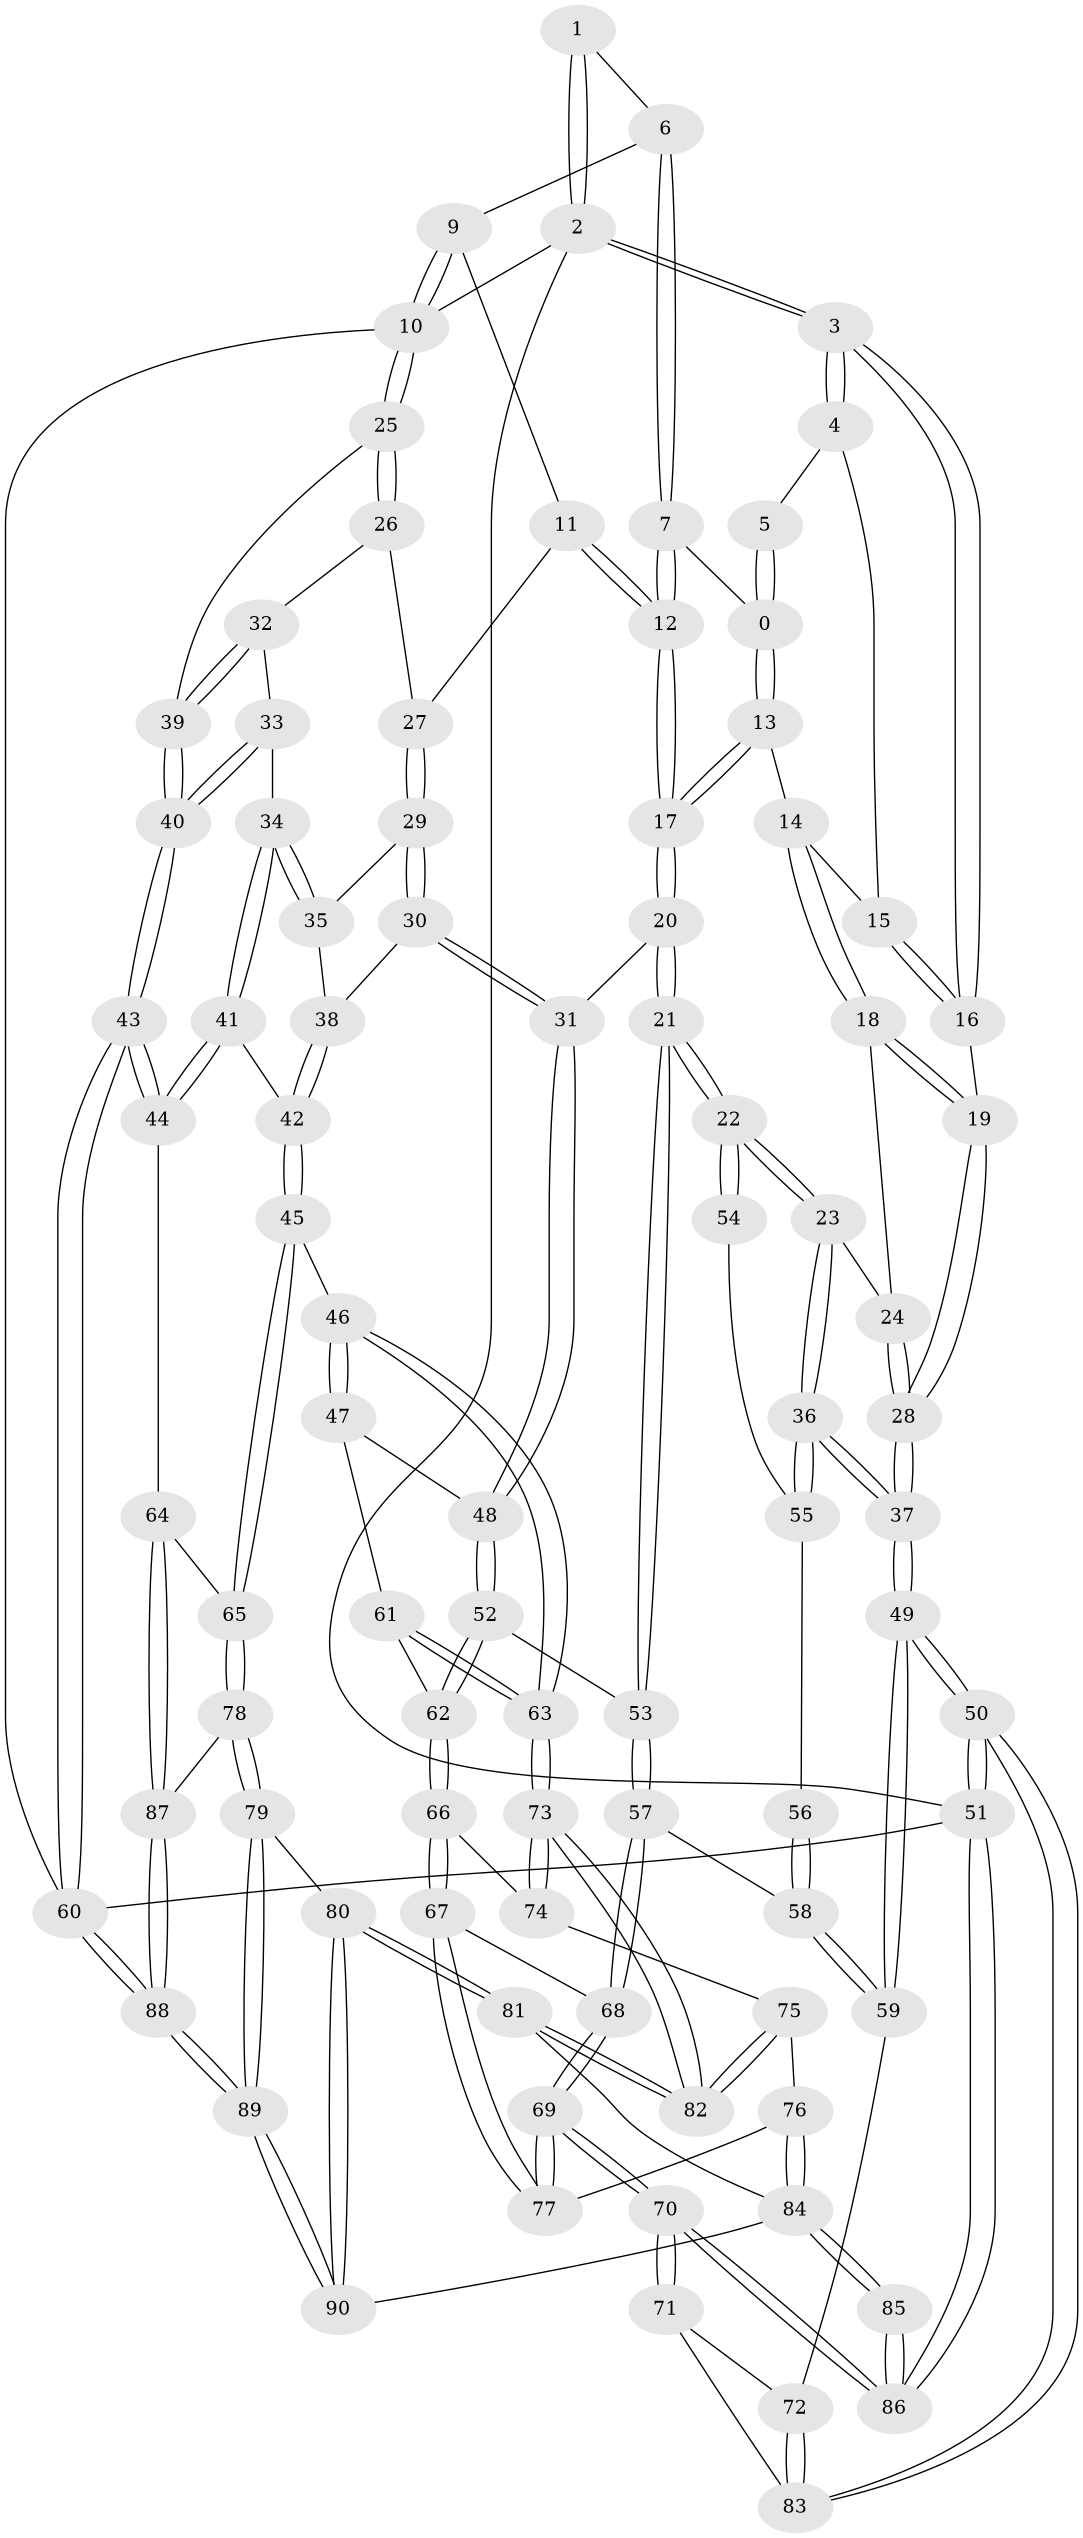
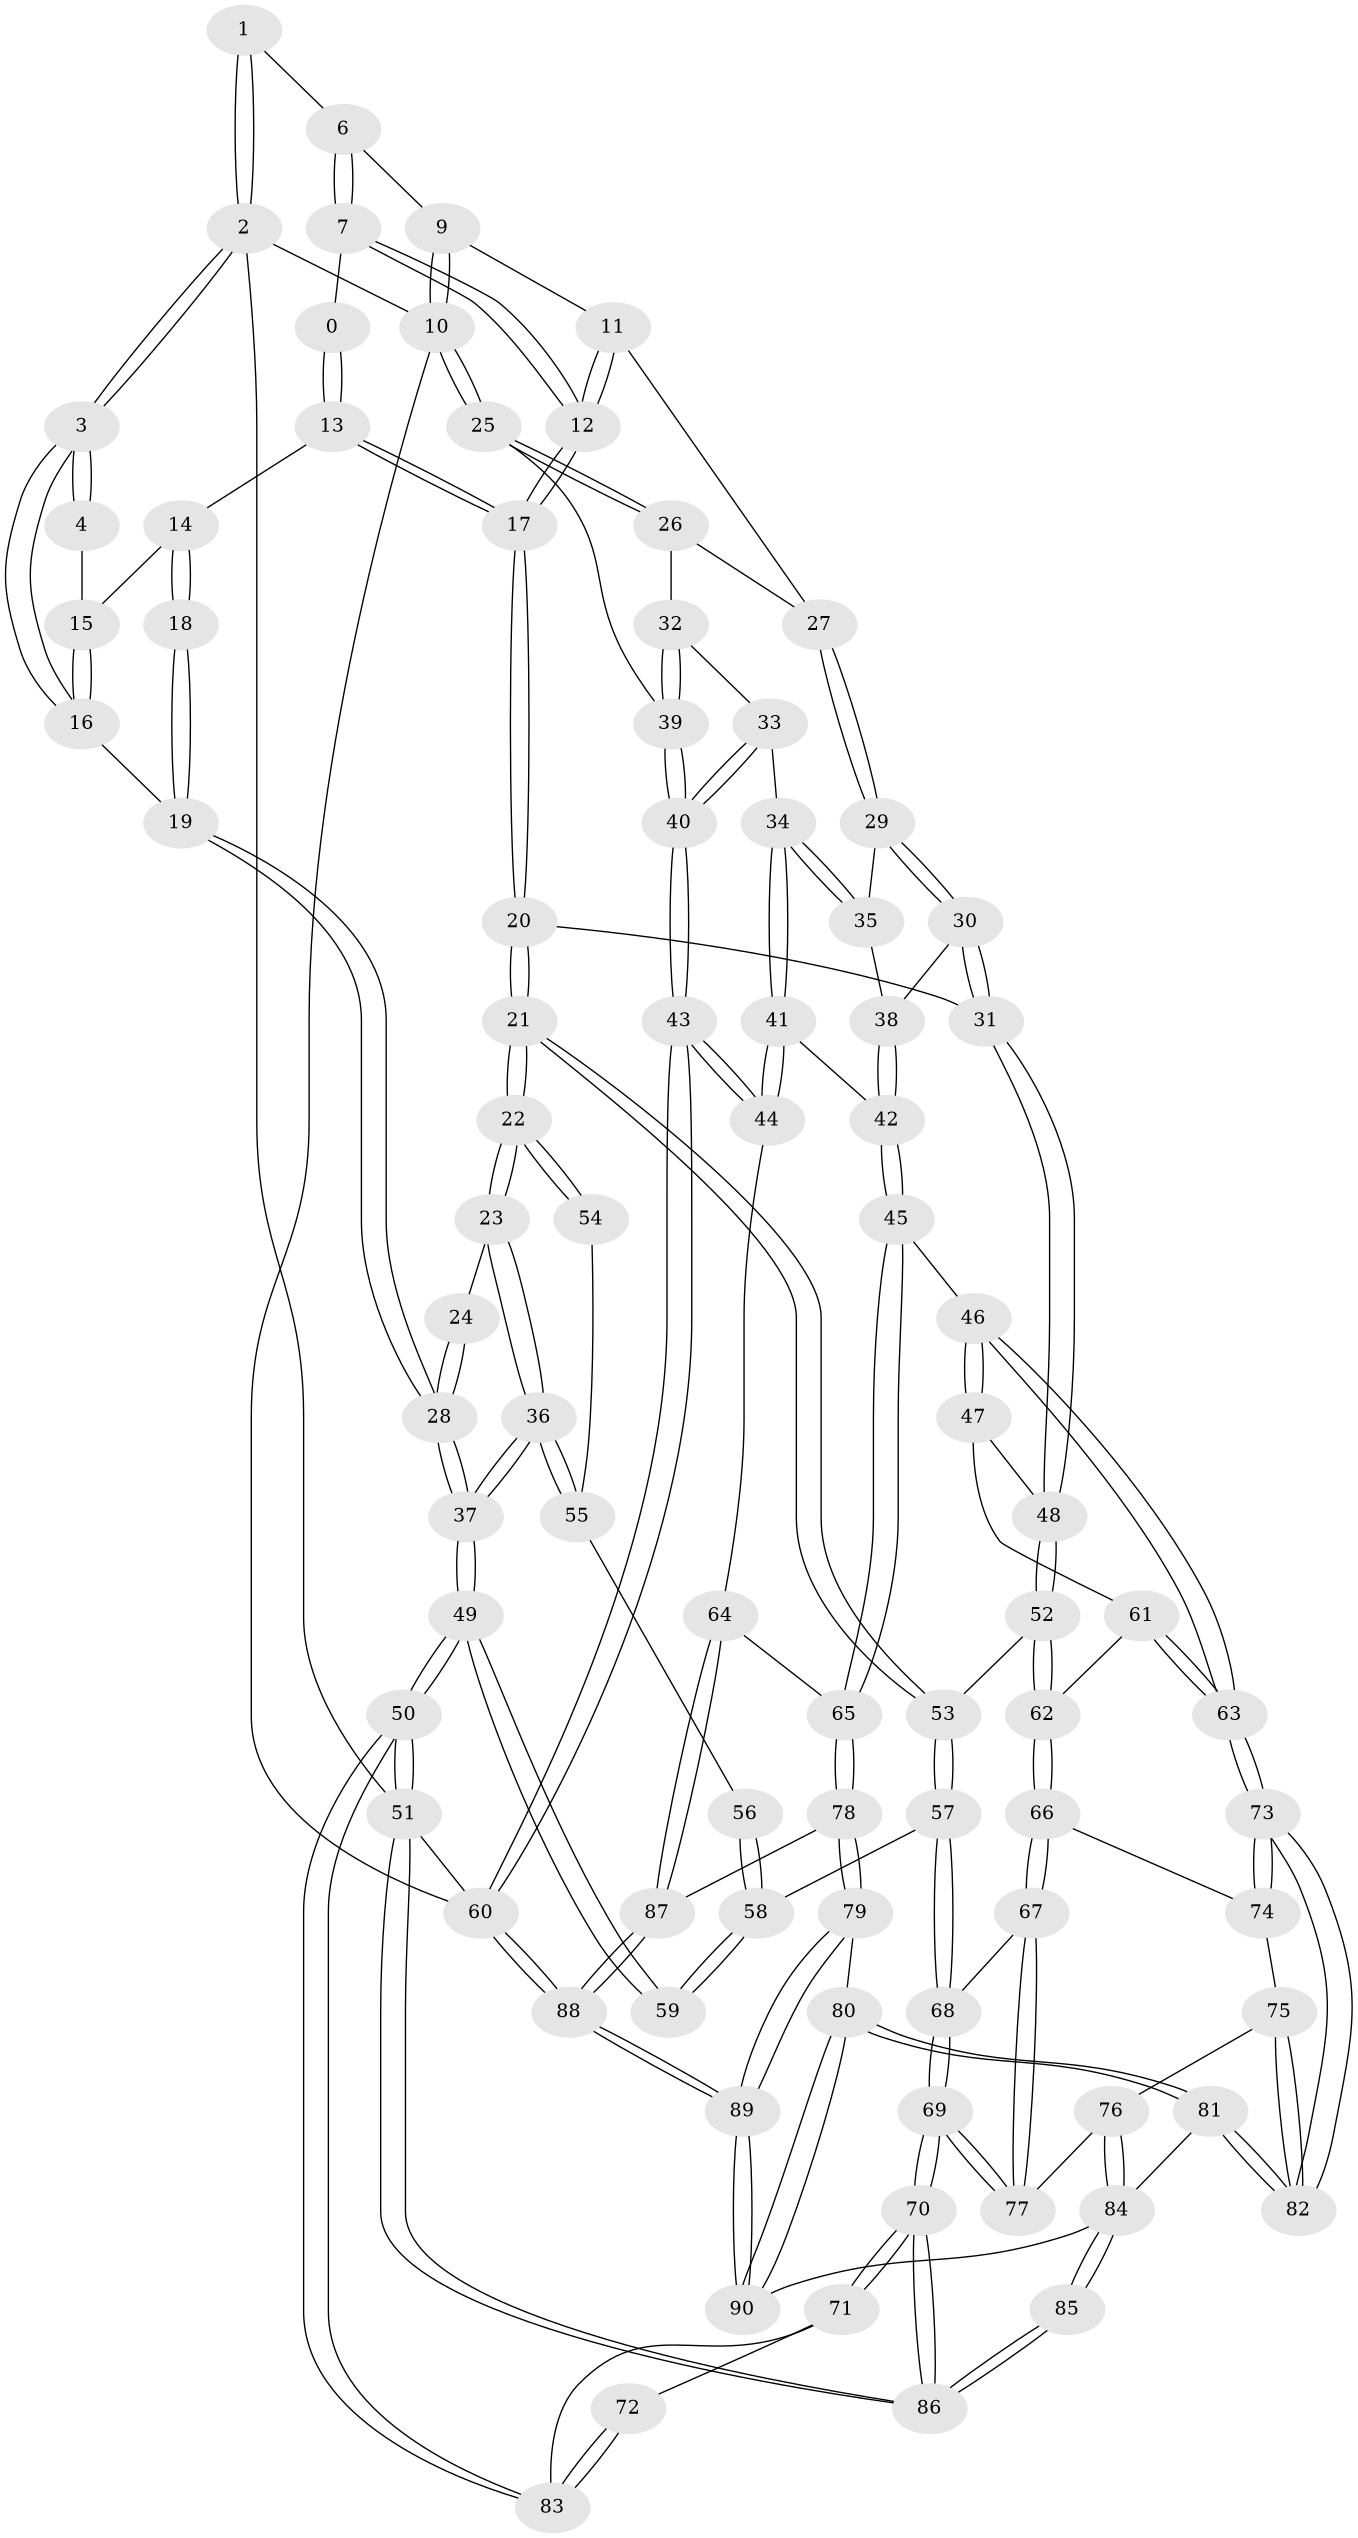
node "5": removed
edge "18" -- "24": removed
edge "59" -- "72": removed
